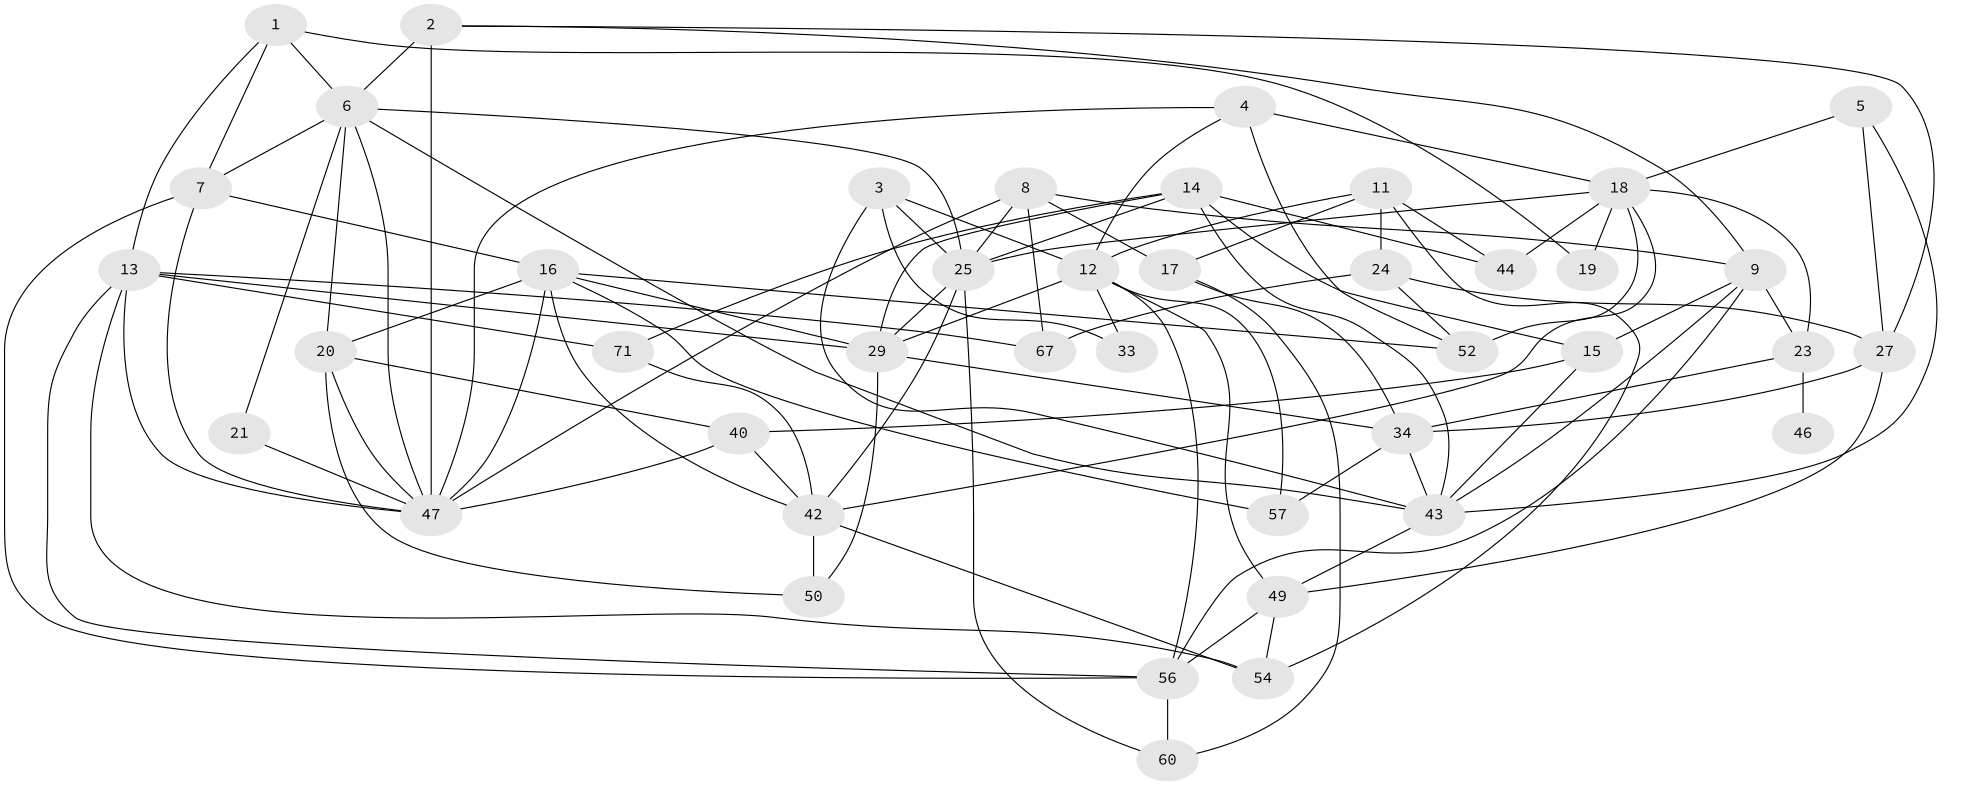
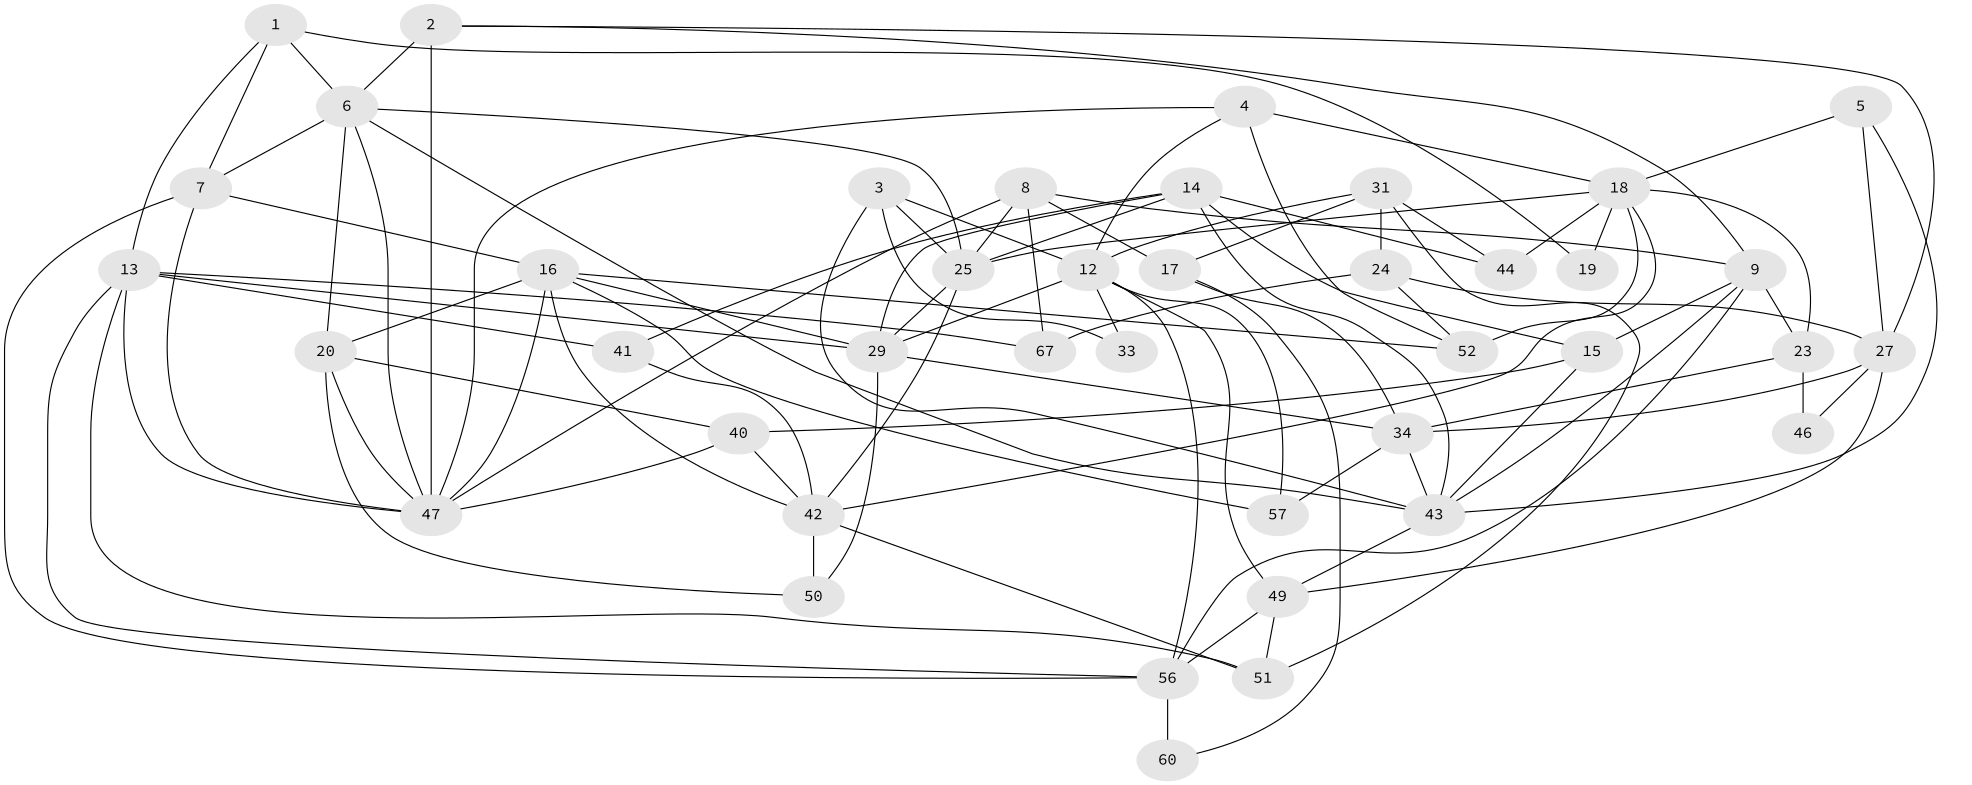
node "11": label "11" -> "31"
node "71": label "71" -> "41"
edge "27" -- "46": added
node "21": removed
edge "25" -- "60": removed
node "54": label "54" -> "51"
